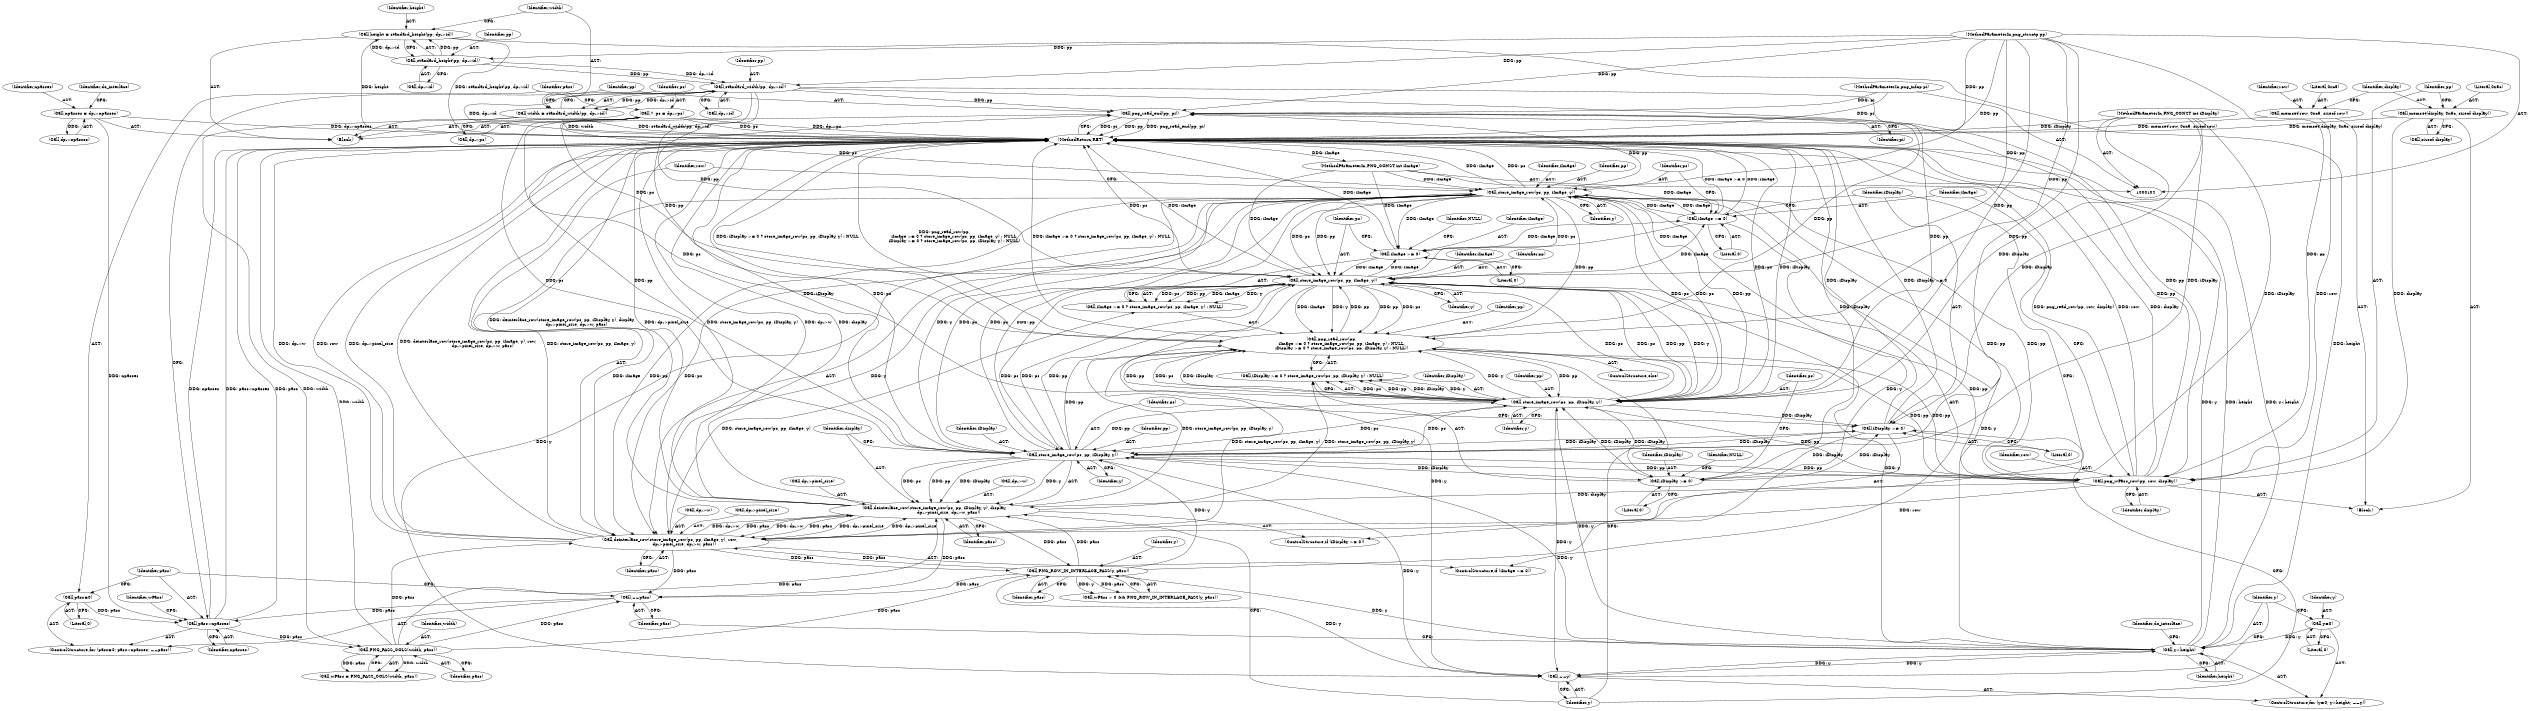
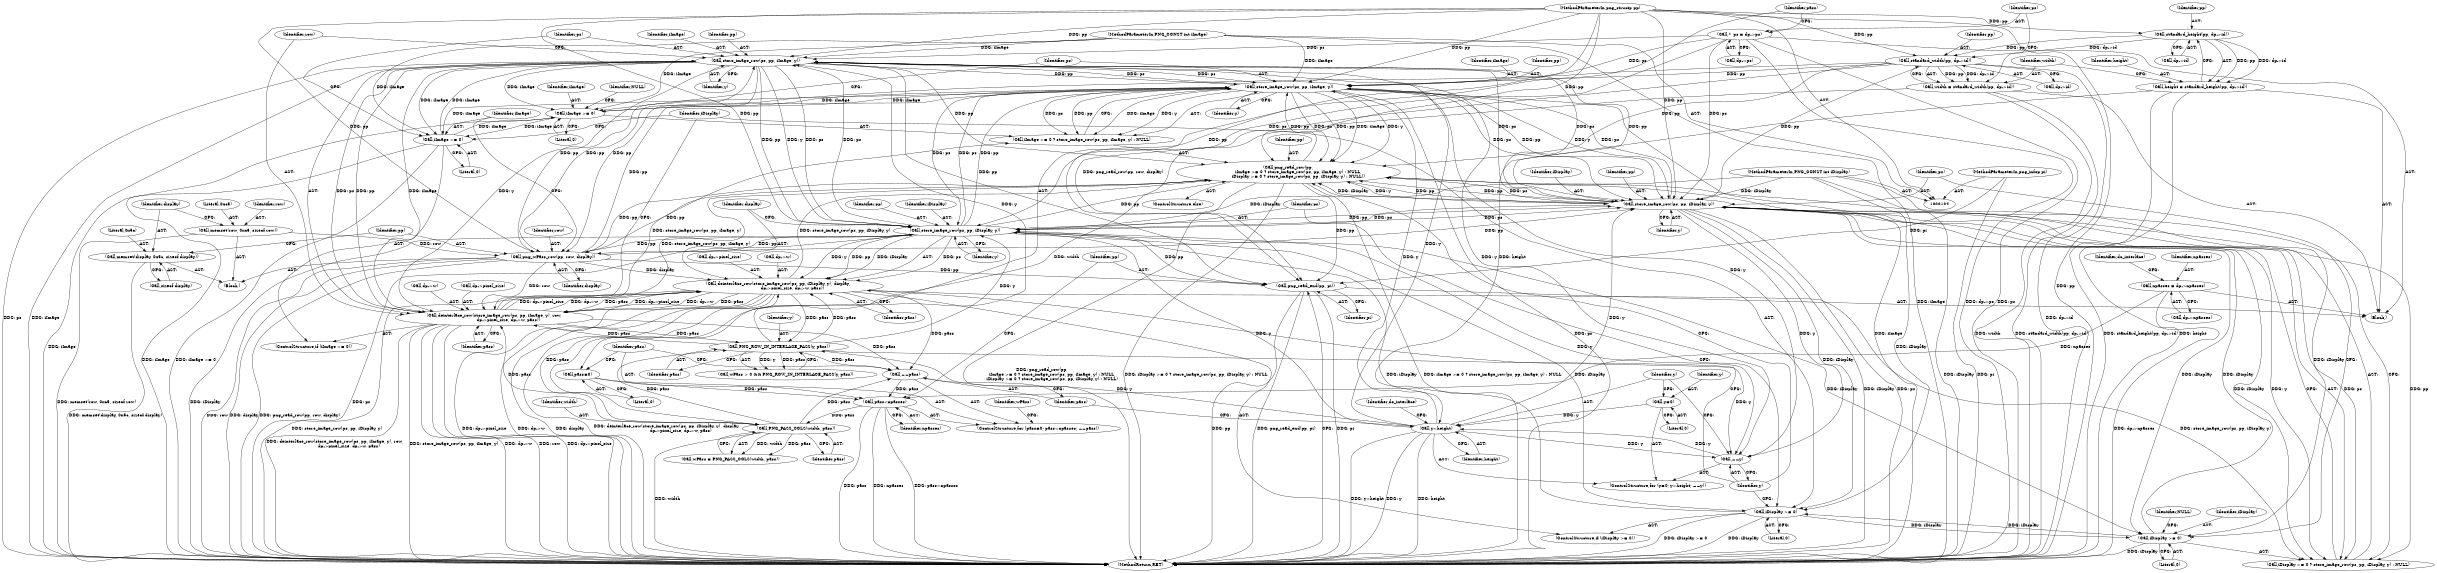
edge "(Call,standard_width(pp, dp->id))" -> "(Call,png_read_end(pp, pi))": label "DDG: pp" -> "DDG: png_read_row(pp, row, display)"
edge "(Call,npasses = dp->npasses)" -> "(Call,dp->npasses)": label "DDG: " -> "CFG: "
edge "(MethodReturn,RET)" -> "(MethodParameterIn,PNG_CONST int iImage)": reversed
edge "(Call,memset(display, 0x5c, sizeof display))" -> "(Call,png_wPass_row(pp, row, display))": removed, label "DDG: display"
edge "(Identifier,wPass)" -> "(Call,pass<npasses)": now "(Identifier,wPass)" -> "(ControlStructure,for (pass=0; pass<npasses; ++pass))"
